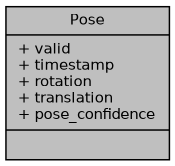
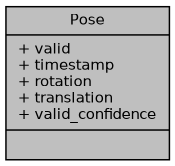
node "Pose": text "+ pose_confidence" -> "+ valid_confidence"
